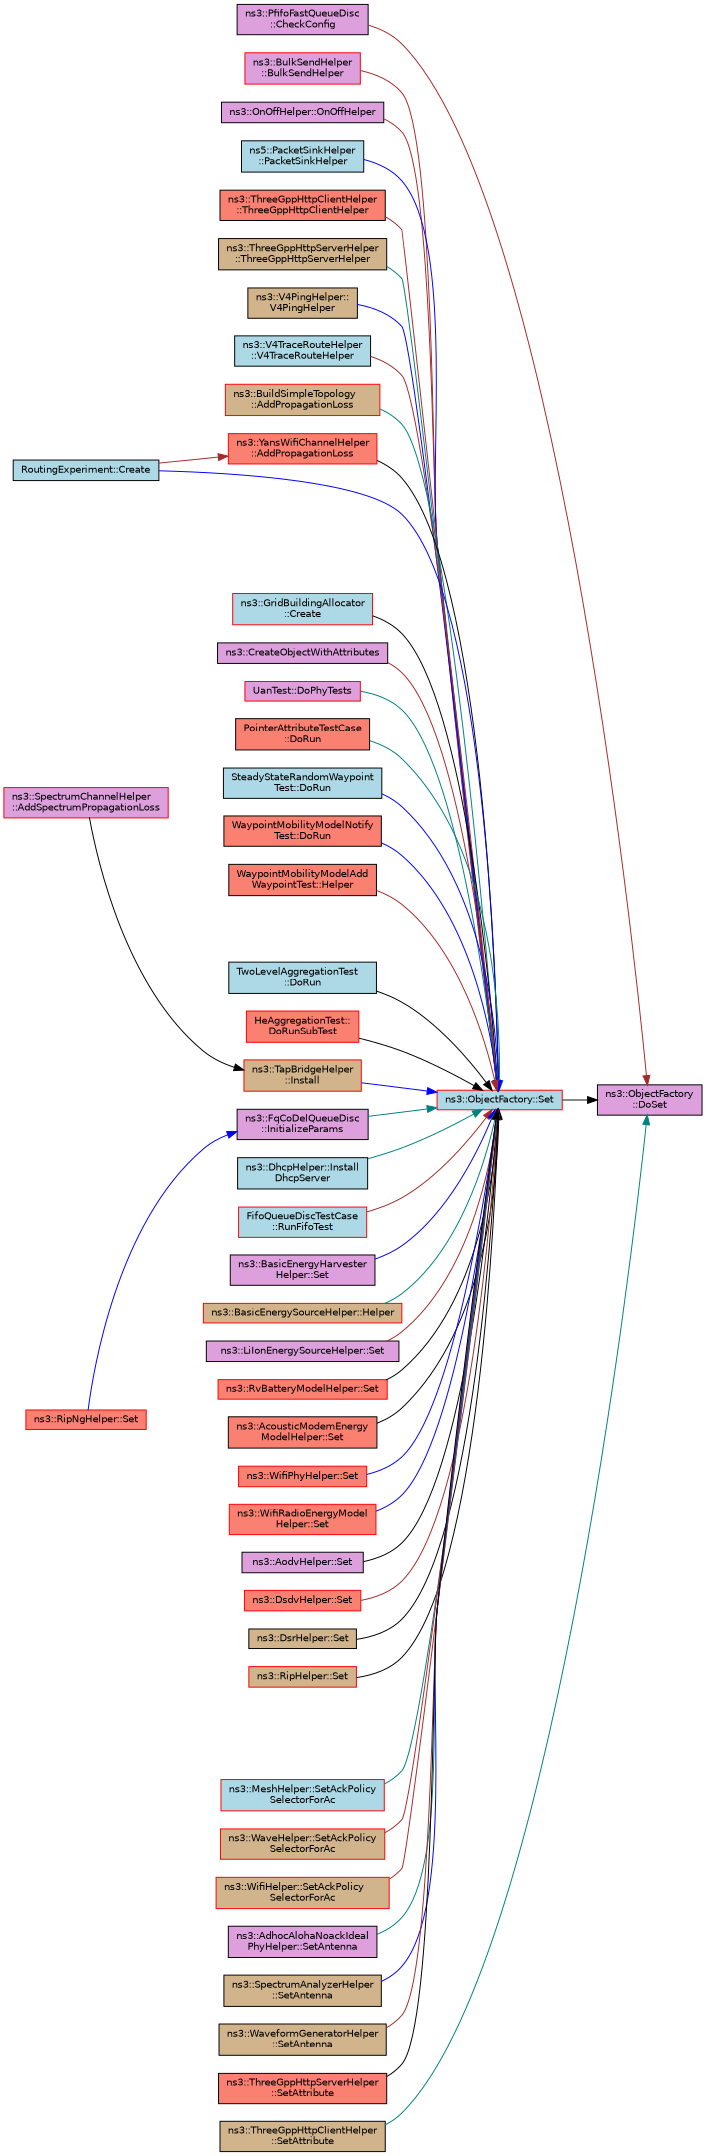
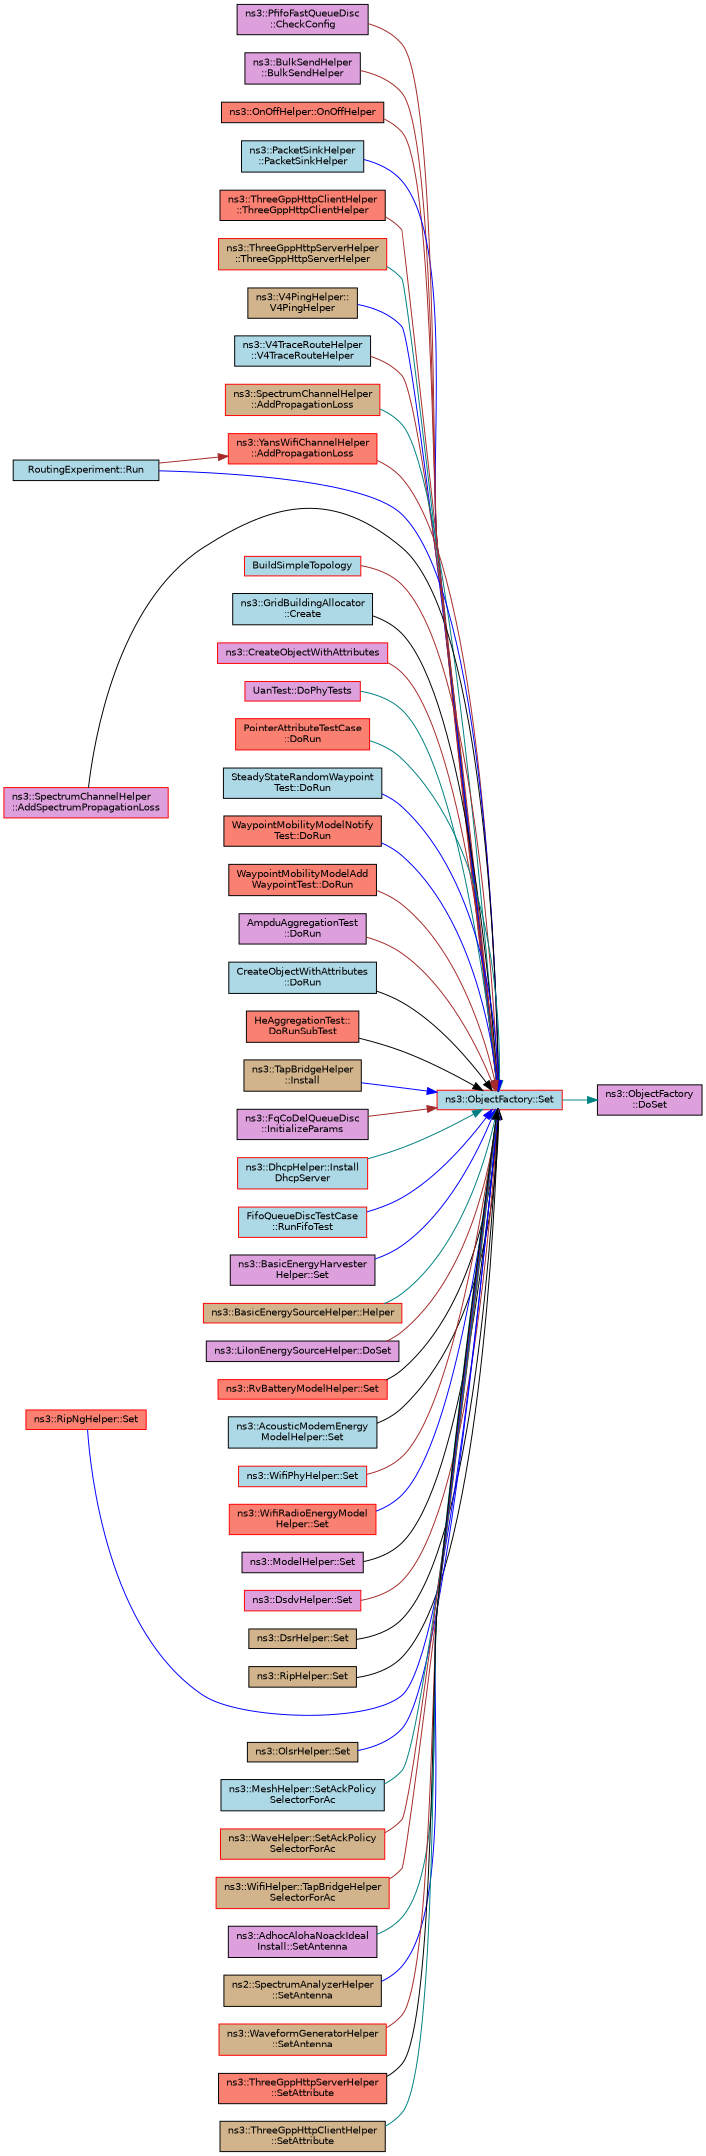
node "ns3::BulkSendHelper ::BulkSendHelper": color red -> black
node "ns3::OnOffHelper::OnOffHelper": fillcolor plum -> salmon
node "ns5::PacketSinkHelper ::PacketSinkHelper": label "ns5::PacketSinkHelper ::PacketSinkHelper" -> "ns3::PacketSinkHelper ::PacketSinkHelper"
node "ns3::ThreeGppHttpServerHelper ::ThreeGppHttpServerHelper": color black -> red
node "ns3::BuildSimpleTopology ::AddPropagationLoss": label "ns3::BuildSimpleTopology ::AddPropagationLoss" -> "ns3::SpectrumChannelHelper ::AddPropagationLoss"
node "RoutingExperiment::Create": label "RoutingExperiment::Create" -> "RoutingExperiment::Run"
edge "ns3::PfifoFastQueueDisc ::CheckConfig" -> "ns3::ObjectFactory ::DoSet": now "ns3::PfifoFastQueueDisc ::CheckConfig" -> "ns3::ObjectFactory::Set"
node "BuildSimpleTopology": added
node "ns3::GridBuildingAllocator ::Create": color red -> black
node "ns3::CreateObjectWithAttributes": color black -> red
node "PointerAttributeTestCase ::DoRun": color black -> red
edge "ns3::YansWifiChannelHelper ::AddPropagationLoss" -> "ns3::ObjectFactory::Set": color black -> brown
node "WaypointMobilityModelAdd WaypointTest::Helper": label "WaypointMobilityModelAdd WaypointTest::Helper" -> "WaypointMobilityModelAdd WaypointTest::DoRun"
node "AmpduAggregationTest ::DoRun": added
edge "ns3::SpectrumChannelHelper ::AddSpectrumPropagationLoss" -> "ns3::TapBridgeHelper ::Install": now "ns3::SpectrumChannelHelper ::AddSpectrumPropagationLoss" -> "ns3::ObjectFactory::Set"
node "TwoLevelAggregationTest ::DoRun": label "TwoLevelAggregationTest ::DoRun" -> "CreateObjectWithAttributes ::DoRun"
node "HeAggregationTest:: DoRunSubTest": color red -> black
node "ns3::TapBridgeHelper ::Install": color red -> black
edge "ns3::ObjectFactory::Set" -> "ns3::ObjectFactory ::DoSet": color black -> teal
edge "ns3::FqCoDelQueueDisc ::InitializeParams" -> "ns3::ObjectFactory::Set": color teal -> brown
node "ns3::DhcpHelper::Install DhcpServer": color black -> red
edge "FifoQueueDiscTestCase ::RunFifoTest" -> "ns3::ObjectFactory::Set": color brown -> blue
edge "ns3::RipNgHelper::Set" -> "ns3::FqCoDelQueueDisc ::InitializeParams": now "ns3::RipNgHelper::Set" -> "ns3::ObjectFactory::Set"
node "ns3::LiIonEnergySourceHelper::Set": label "ns3::LiIonEnergySourceHelper::Set" -> "ns3::LiIonEnergySourceHelper::DoSet"
edge "ns3::WifiPhyHelper::Set" -> "ns3::ObjectFactory::Set": color blue -> brown
node "ns3::AcousticModemEnergy ModelHelper::Set": fillcolor salmon -> lightblue
node "ns3::WifiPhyHelper::Set": fillcolor salmon -> lightblue
node "ns3::AodvHelper::Set": label "ns3::AodvHelper::Set" -> "ns3::ModelHelper::Set"
node "ns3::DsdvHelper::Set": fillcolor salmon -> plum
edge "ns3::ThreeGppHttpClientHelper ::SetAttribute" -> "ns3::ObjectFactory ::DoSet": now "ns3::ThreeGppHttpClientHelper ::SetAttribute" -> "ns3::ObjectFactory::Set"
node "ns3::RipHelper::Set": color red -> black
node "ns3::OlsrHelper::Set": added
node "ns3::MeshHelper::SetAckPolicy SelectorForAc": color red -> black
node "ns3::WifiHelper::SetAckPolicy SelectorForAc": label "ns3::WifiHelper::SetAckPolicy SelectorForAc" -> "ns3::WifiHelper::TapBridgeHelper SelectorForAc"
node "ns3::AdhocAlohaNoackIdeal PhyHelper::SetAntenna": label "ns3::AdhocAlohaNoackIdeal PhyHelper::SetAntenna" -> "ns3::AdhocAlohaNoackIdeal Install::SetAntenna"
node "ns3::SpectrumAnalyzerHelper ::SetAntenna": label "ns3::SpectrumAnalyzerHelper ::SetAntenna" -> "ns2::SpectrumAnalyzerHelper ::SetAntenna"
node "ns3::WaveformGeneratorHelper ::SetAntenna": color black -> red
